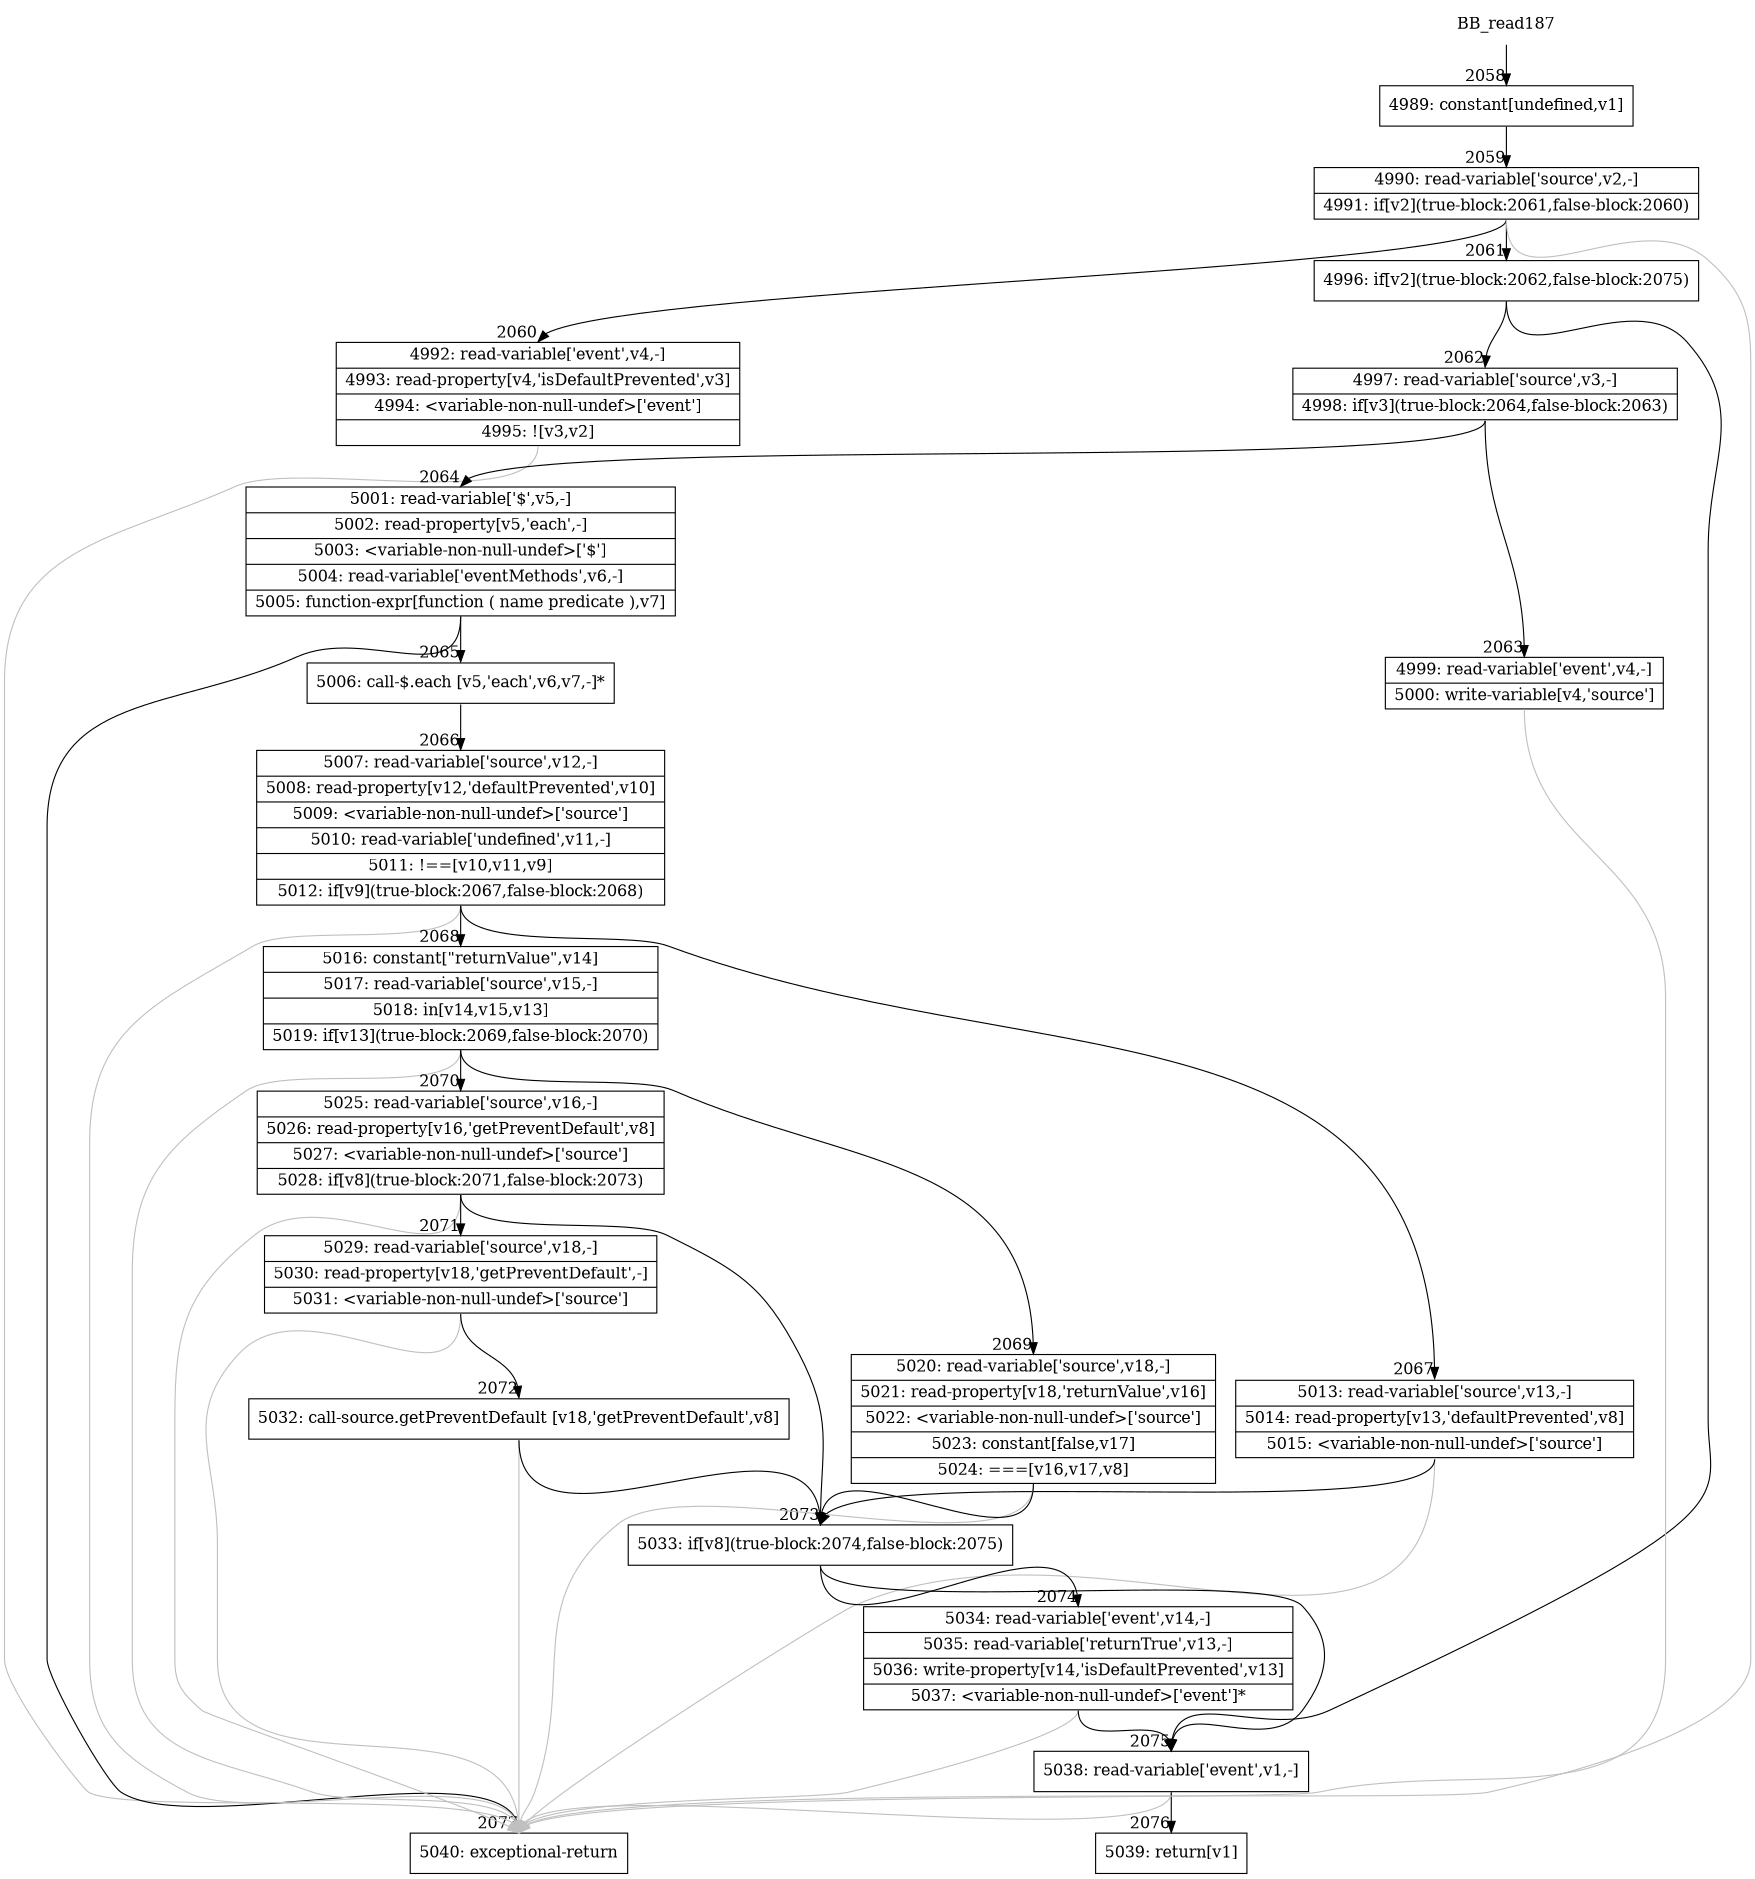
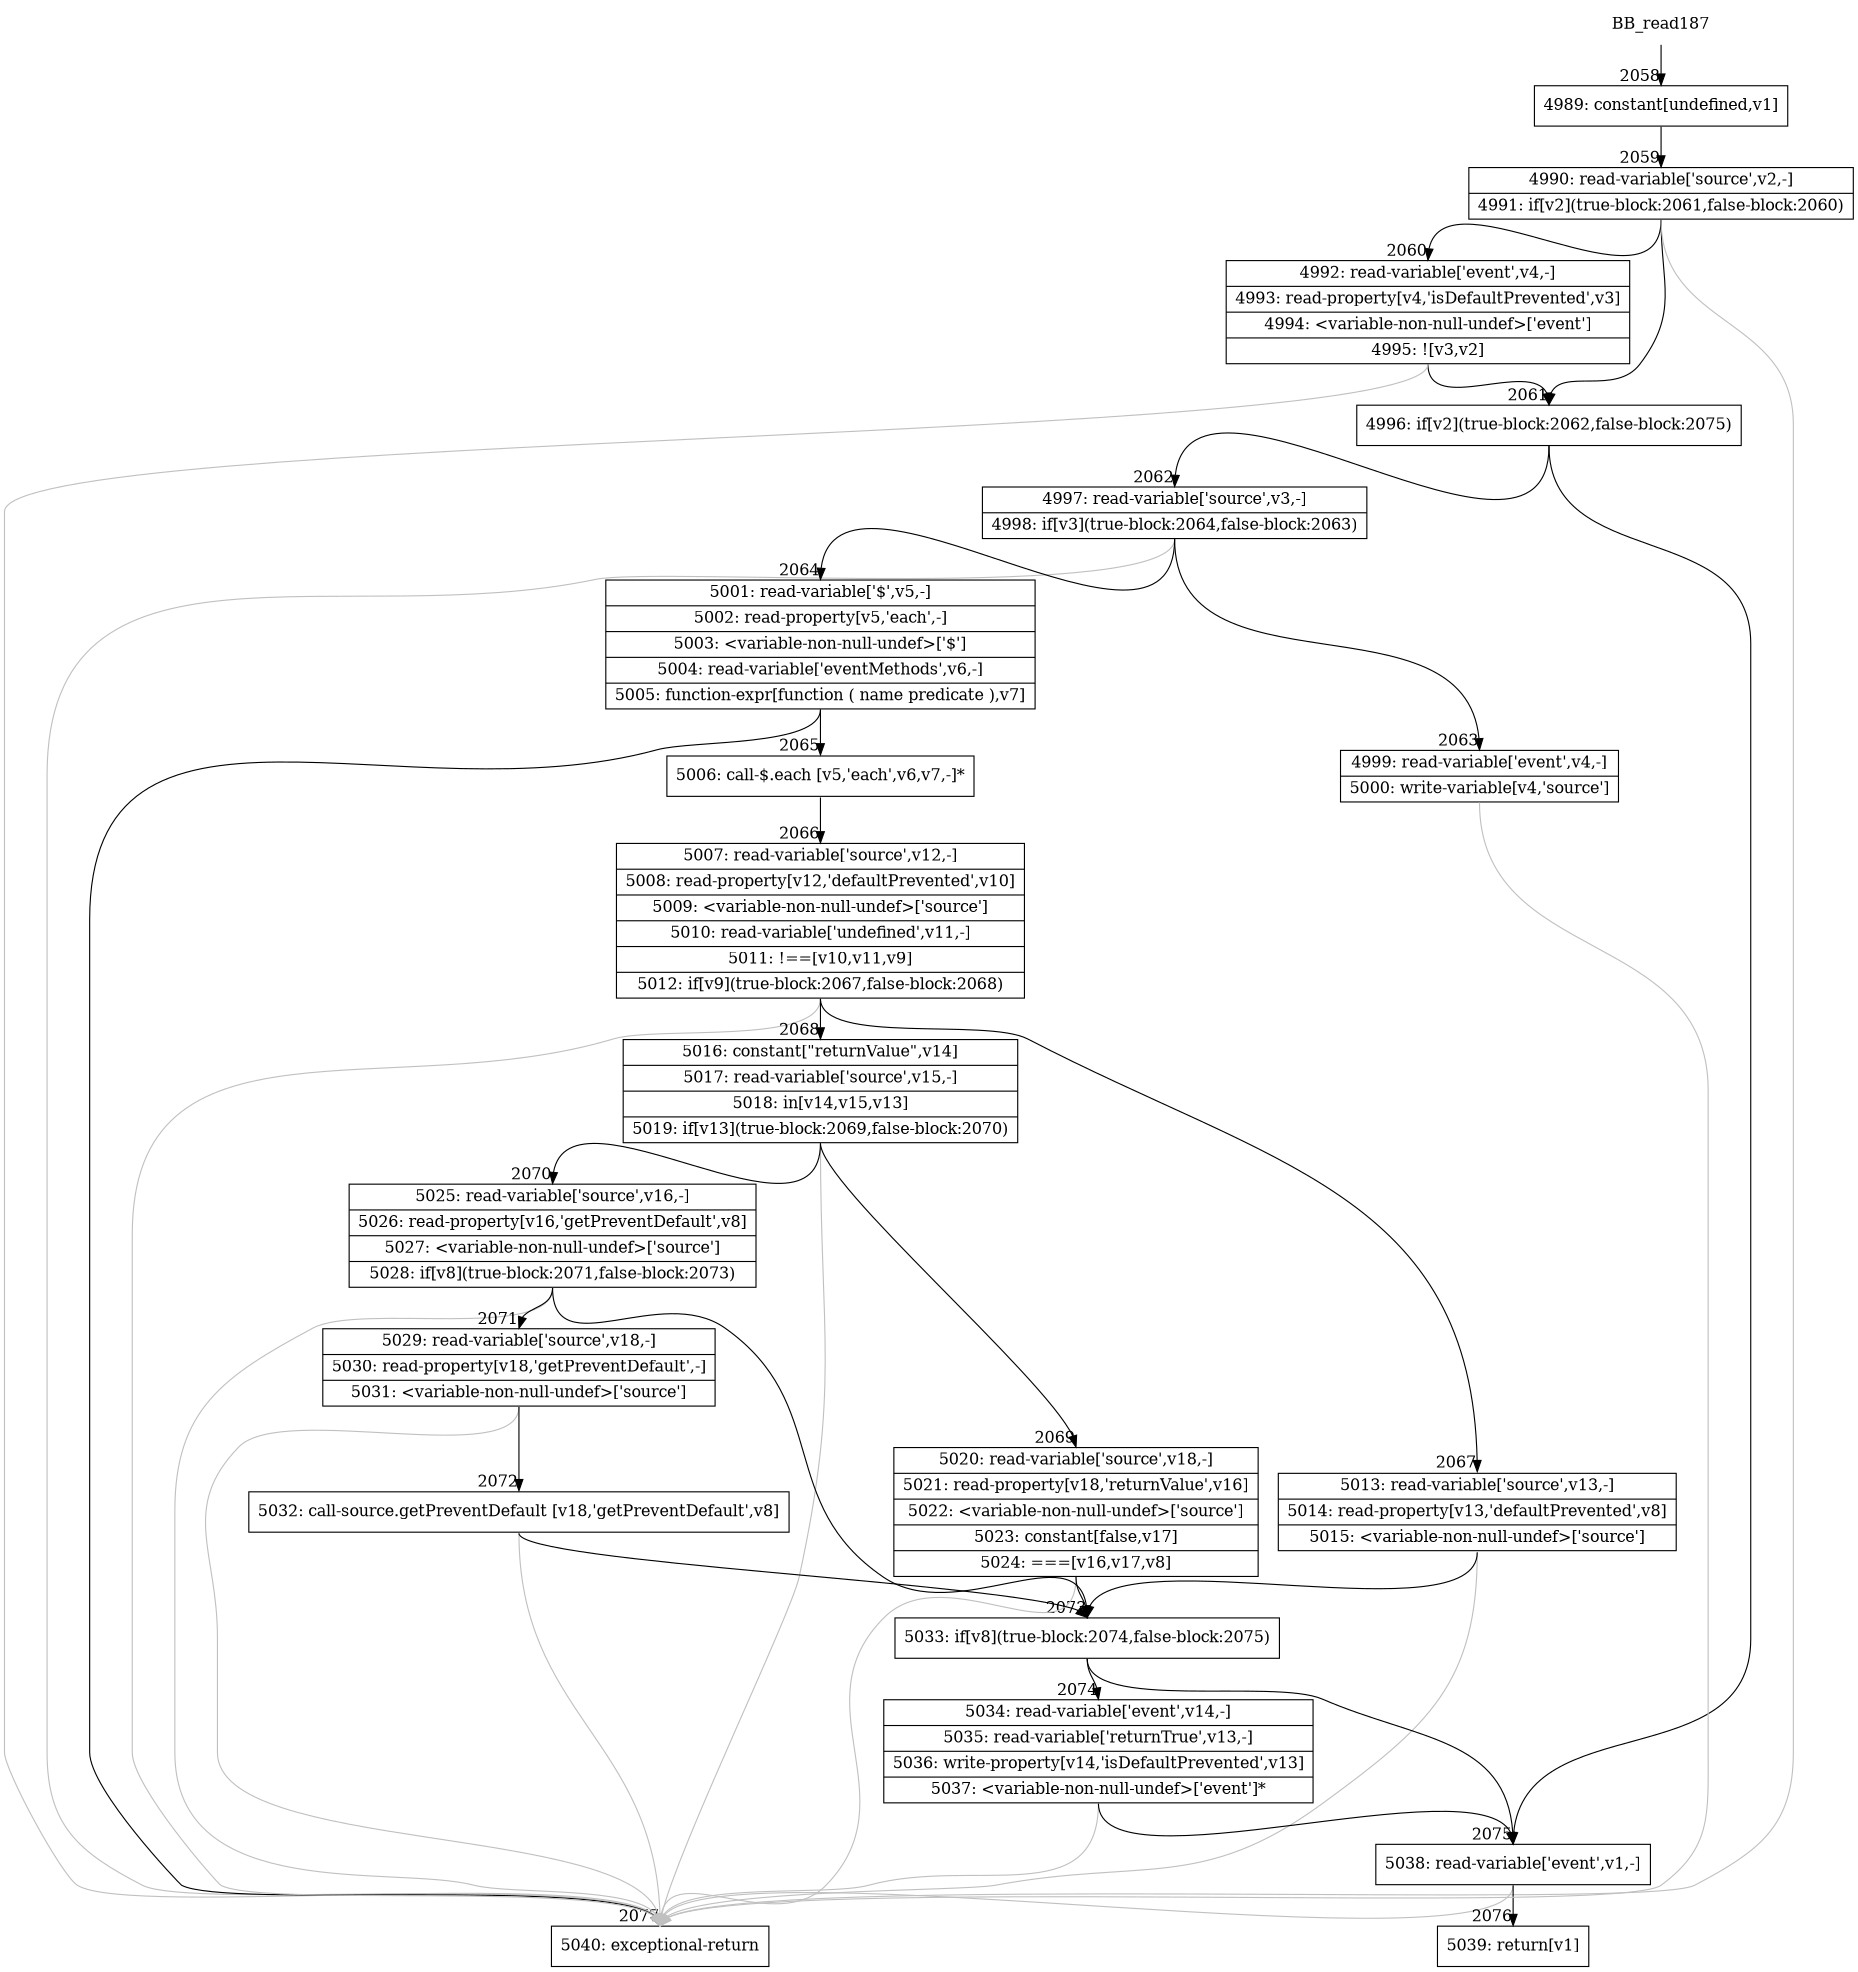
edge "4992: read-variable['event',v4,-]" -> "4996: if[v2](true-block:2062,false-block:2075)": added
edge "4997: read-variable['source',v3,-]" -> "5040: exceptional-return": added
